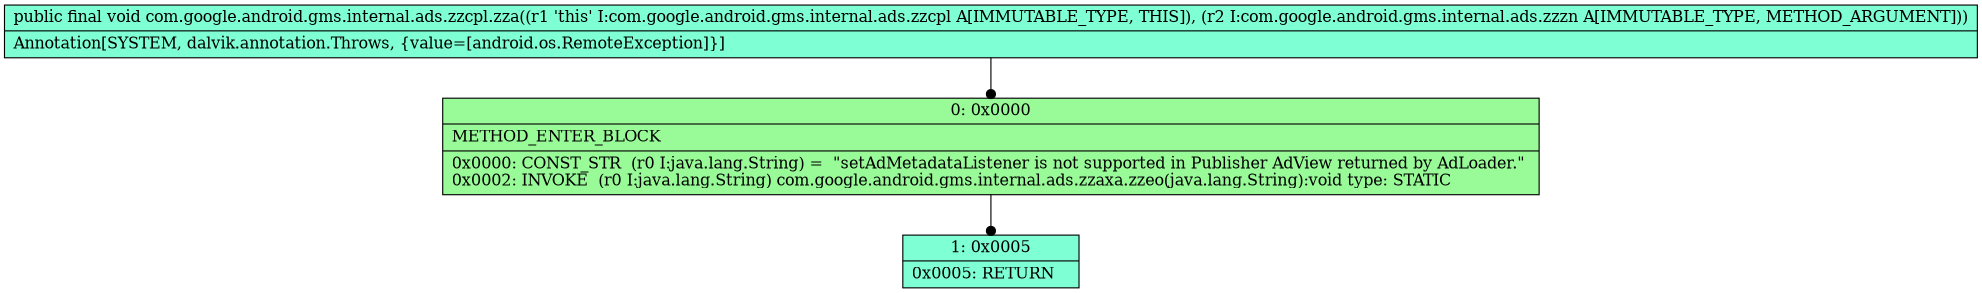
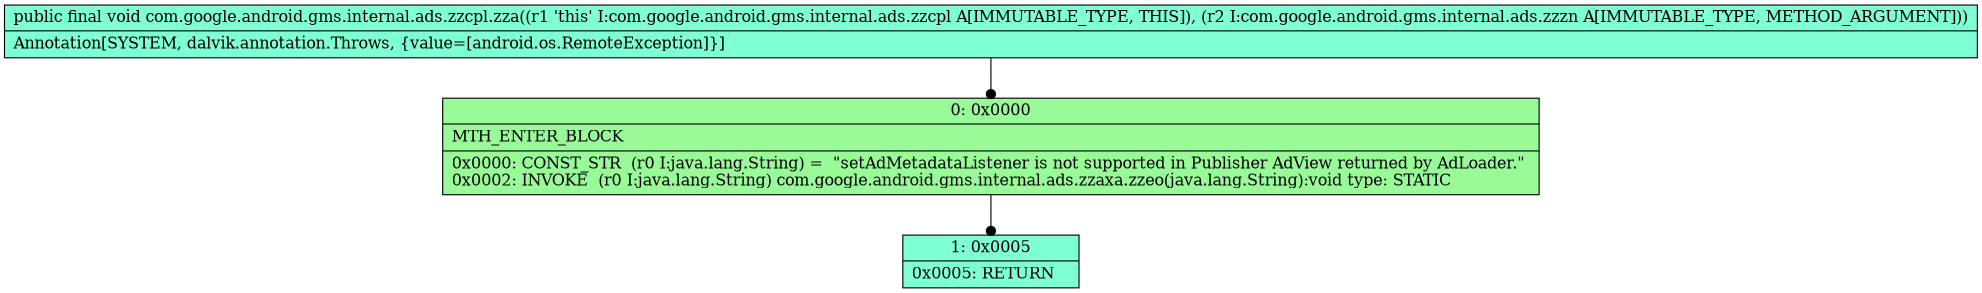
node "0: 0x0000": text "METHOD_ENTER_BLOCK" -> "MTH_ENTER_BLOCK"
